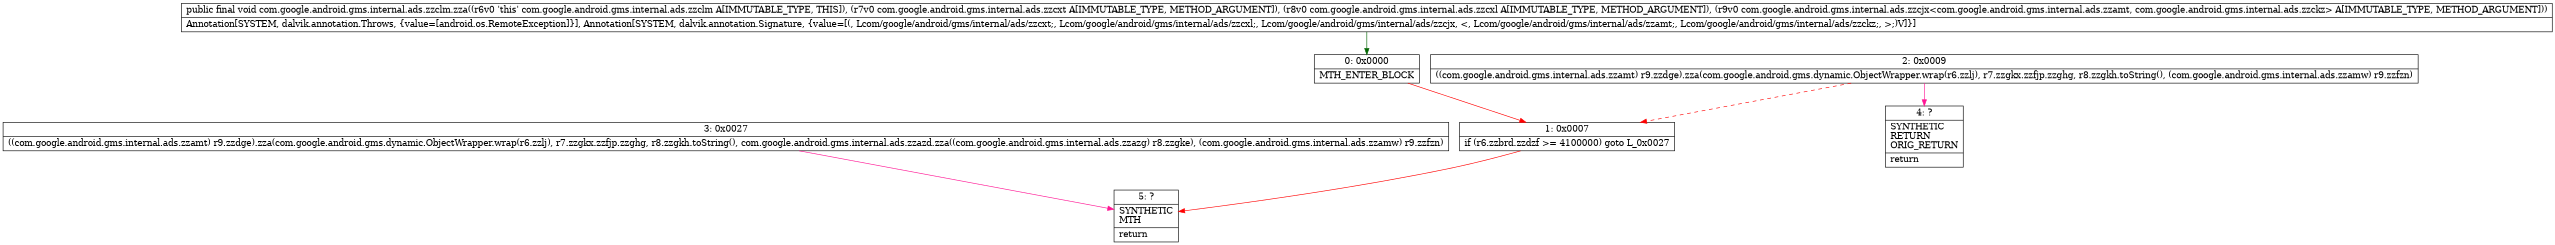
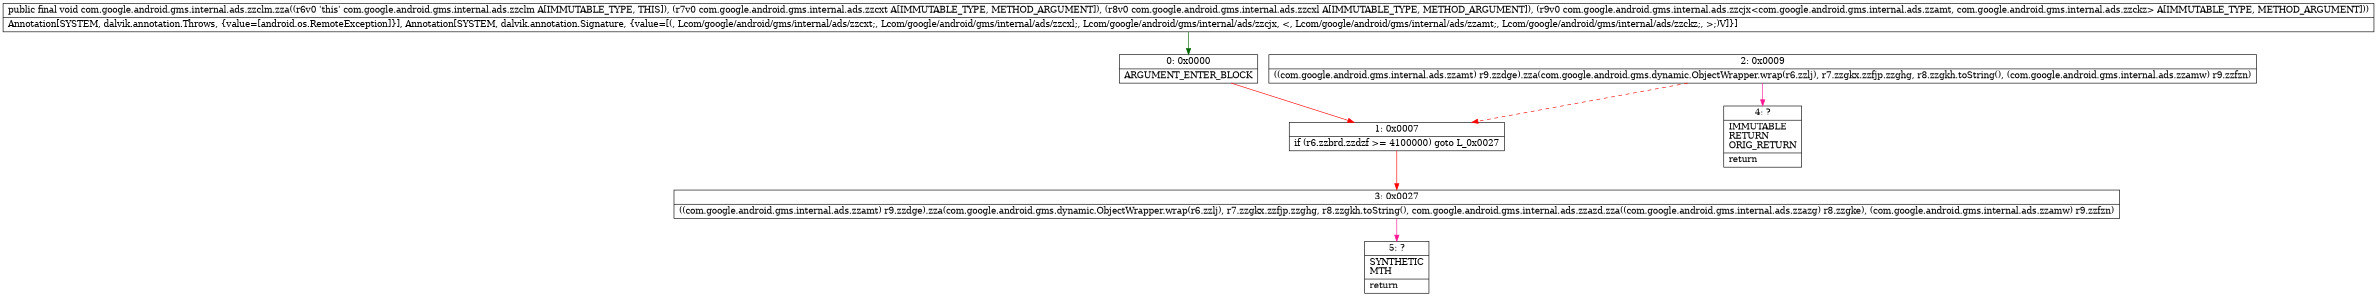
node "0: 0x0000": text "MTH_ENTER_BLOCK" -> "ARGUMENT_ENTER_BLOCK"
node "4: ?": text "SYNTHETIC" -> "IMMUTABLE"
edge "1: 0x0007" -> "5: ?": now "1: 0x0007" -> "3: 0x0027"
